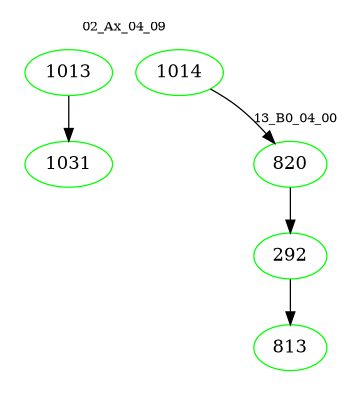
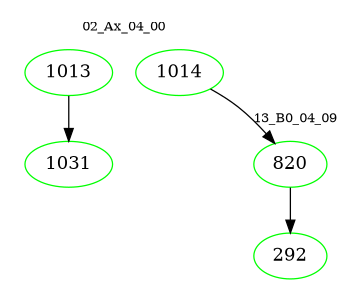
cluster "02_Ax_04_09": label "02_Ax_04_09" -> "02_Ax_04_00"
cluster "13_B0_04_00": label "13_B0_04_00" -> "13_B0_04_09"
node "813": removed
